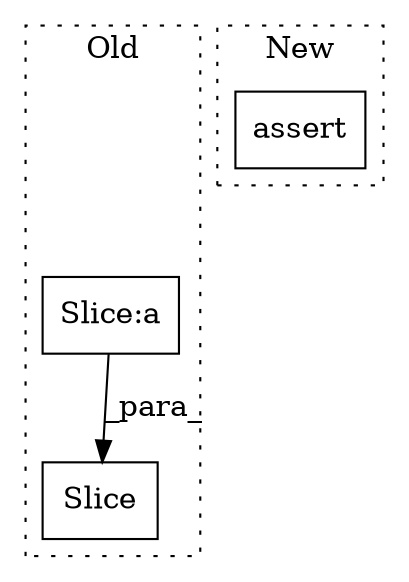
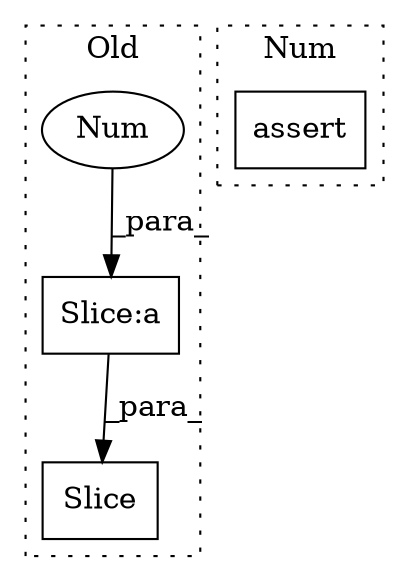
cluster "New": label "New" -> "Num"
node "Num": added
